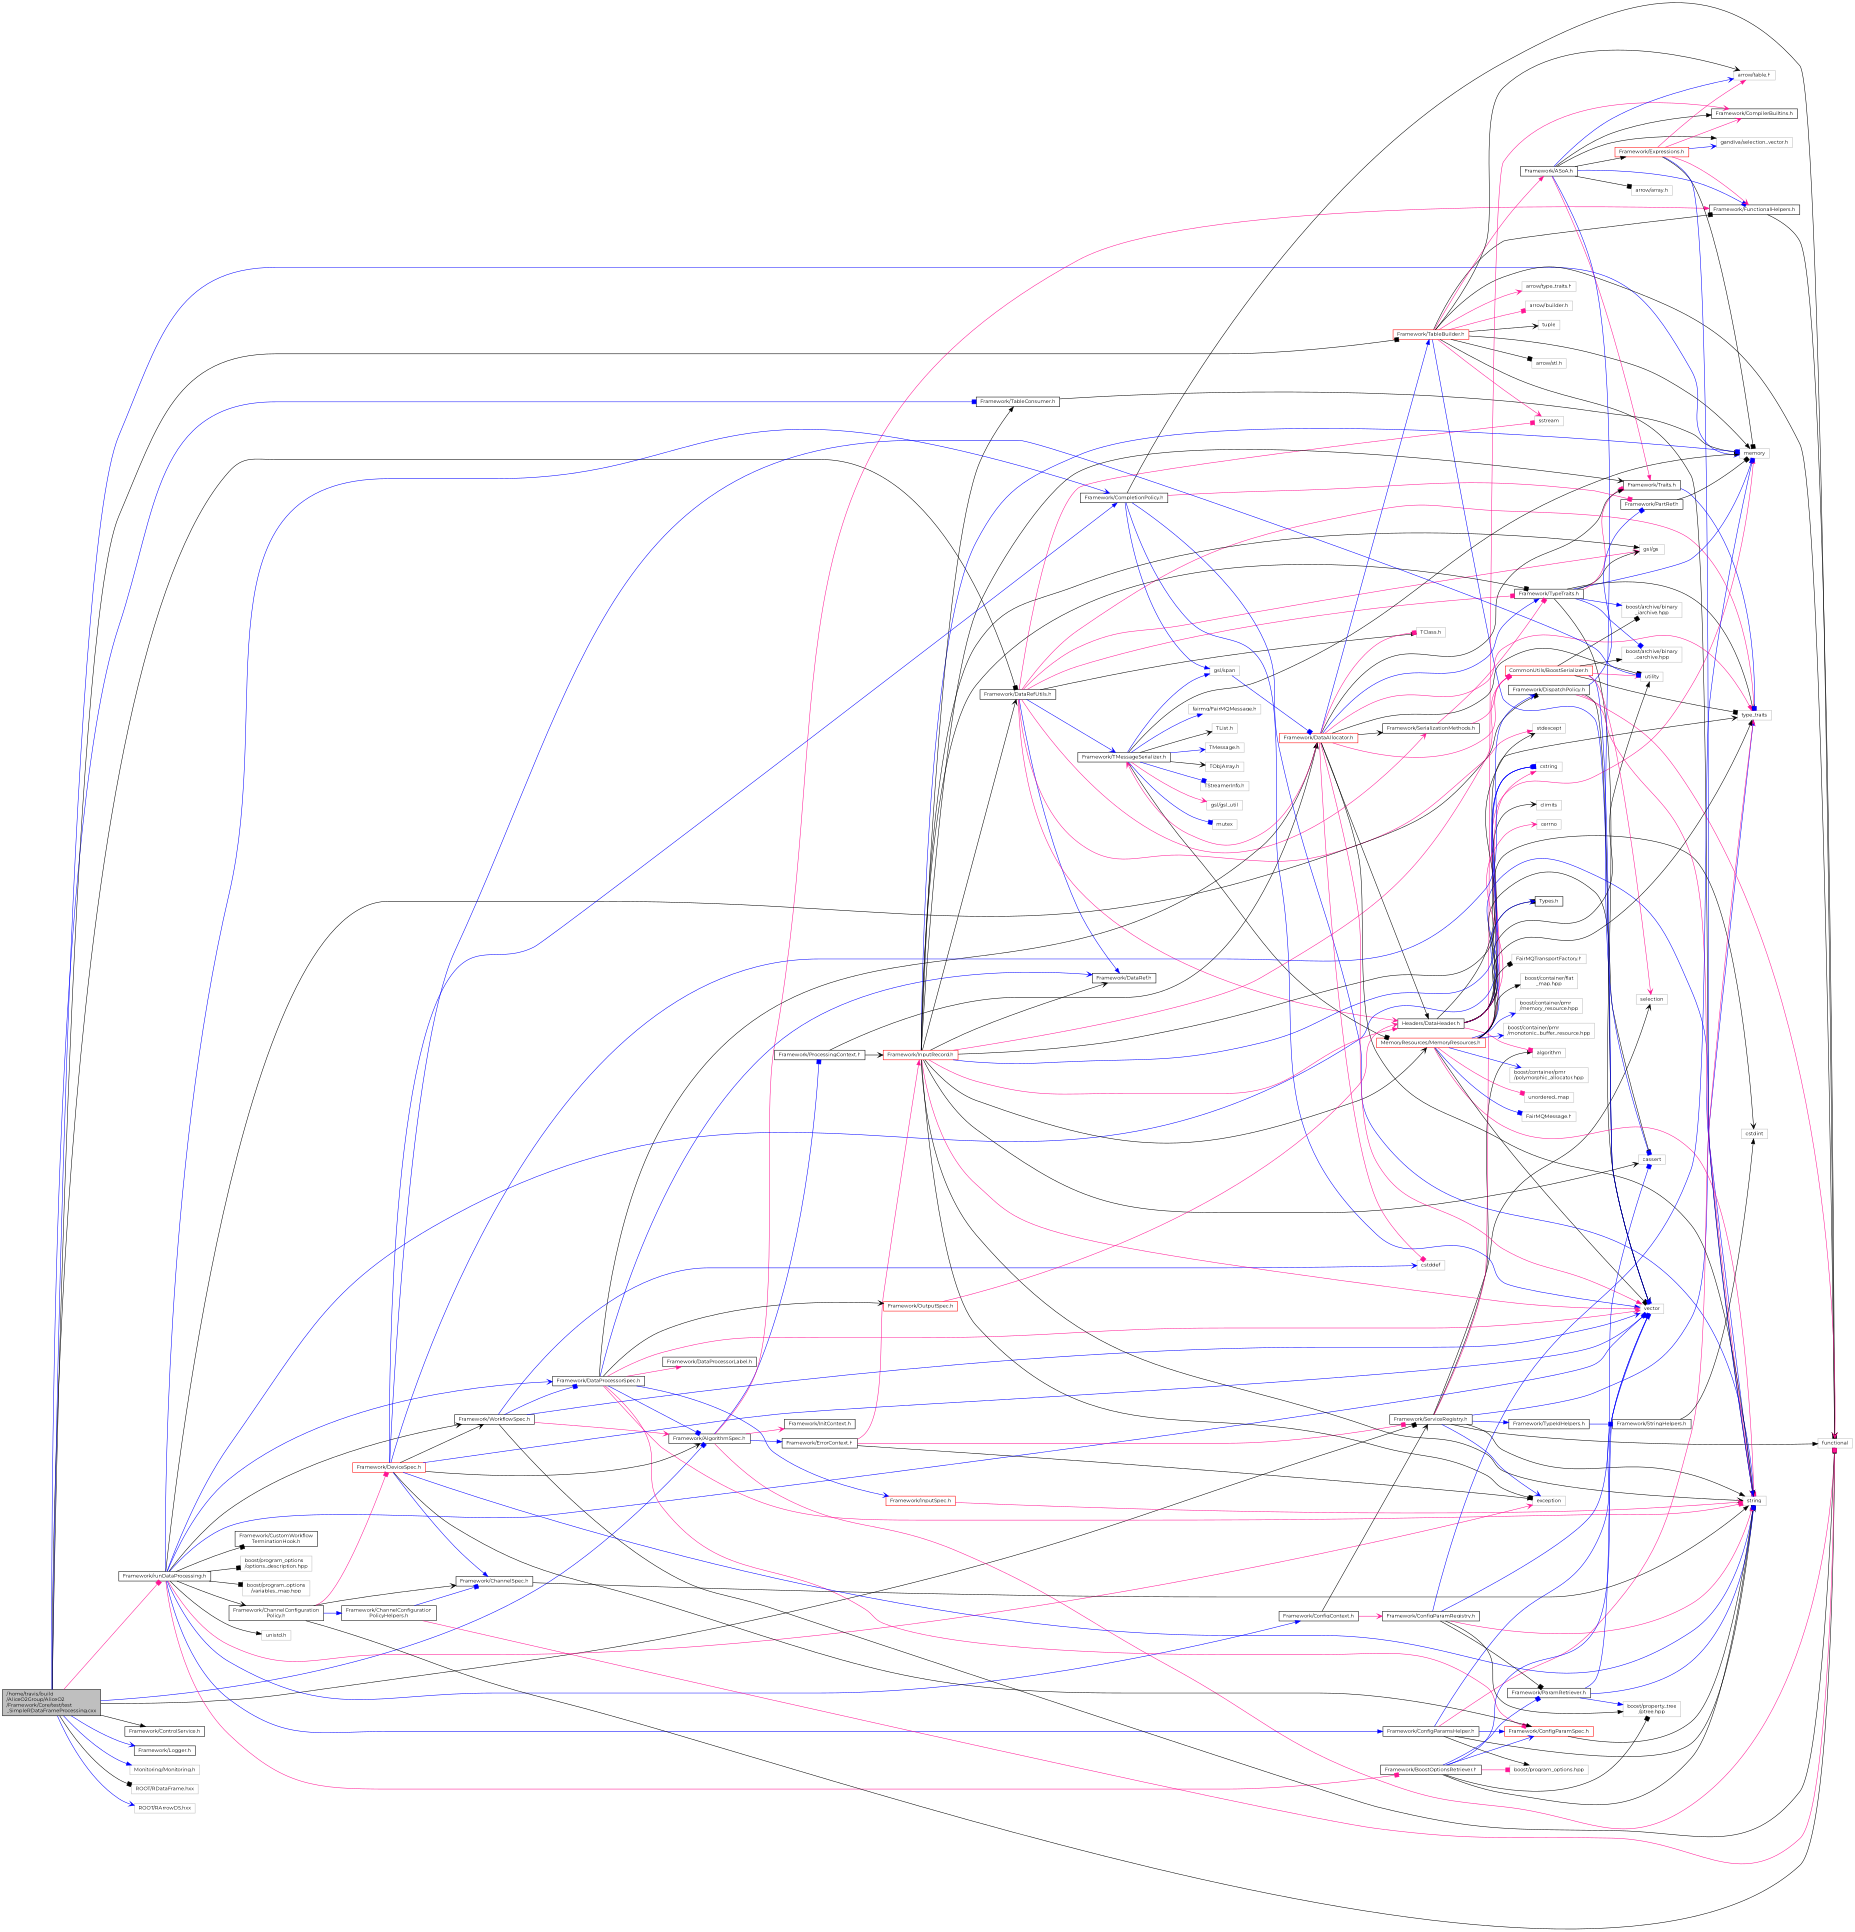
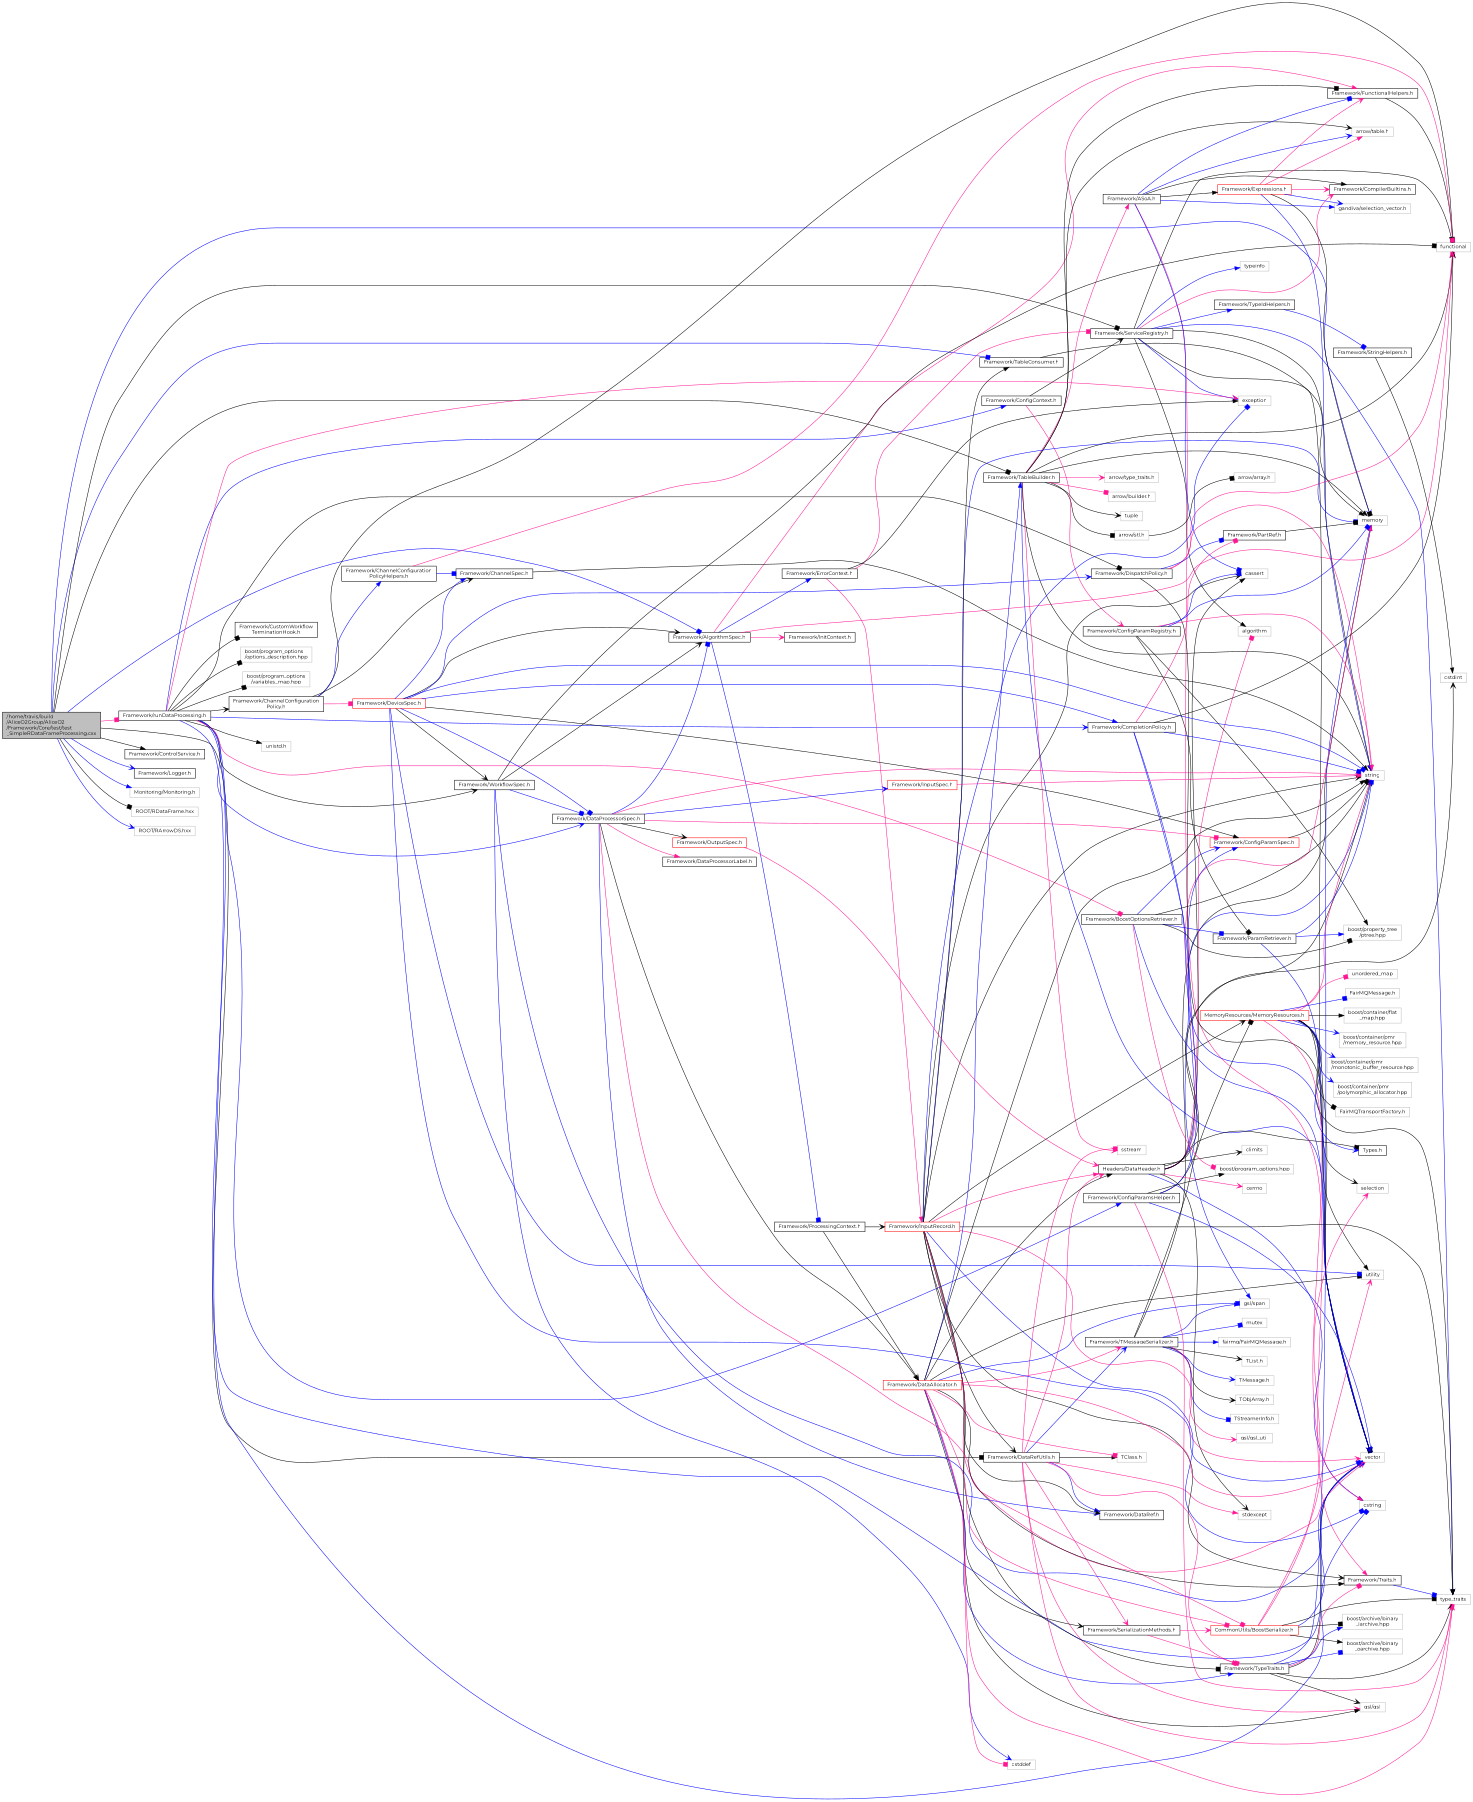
edge "Framework/ASoA.h" -> "gandiva/selection_vector.h": color black -> blue
edge "Framework/ASoA.h" -> "arrow/array.h": now "arrow/stl.h" -> "arrow/array.h"
node "typeinfo": added
node "Framework/TableBuilder.h": color red -> black
edge "gsl/span" -> "Framework/DataAllocator.h": reversed
edge "Framework/DeviceSpec.h" -> "Framework/DataProcessorSpec.h": added
edge "Framework/InputRecord.h" -> "exception": color black -> blue
edge "Framework/WorkflowSpec.h" -> "Framework/AlgorithmSpec.h": color deeppink -> black
